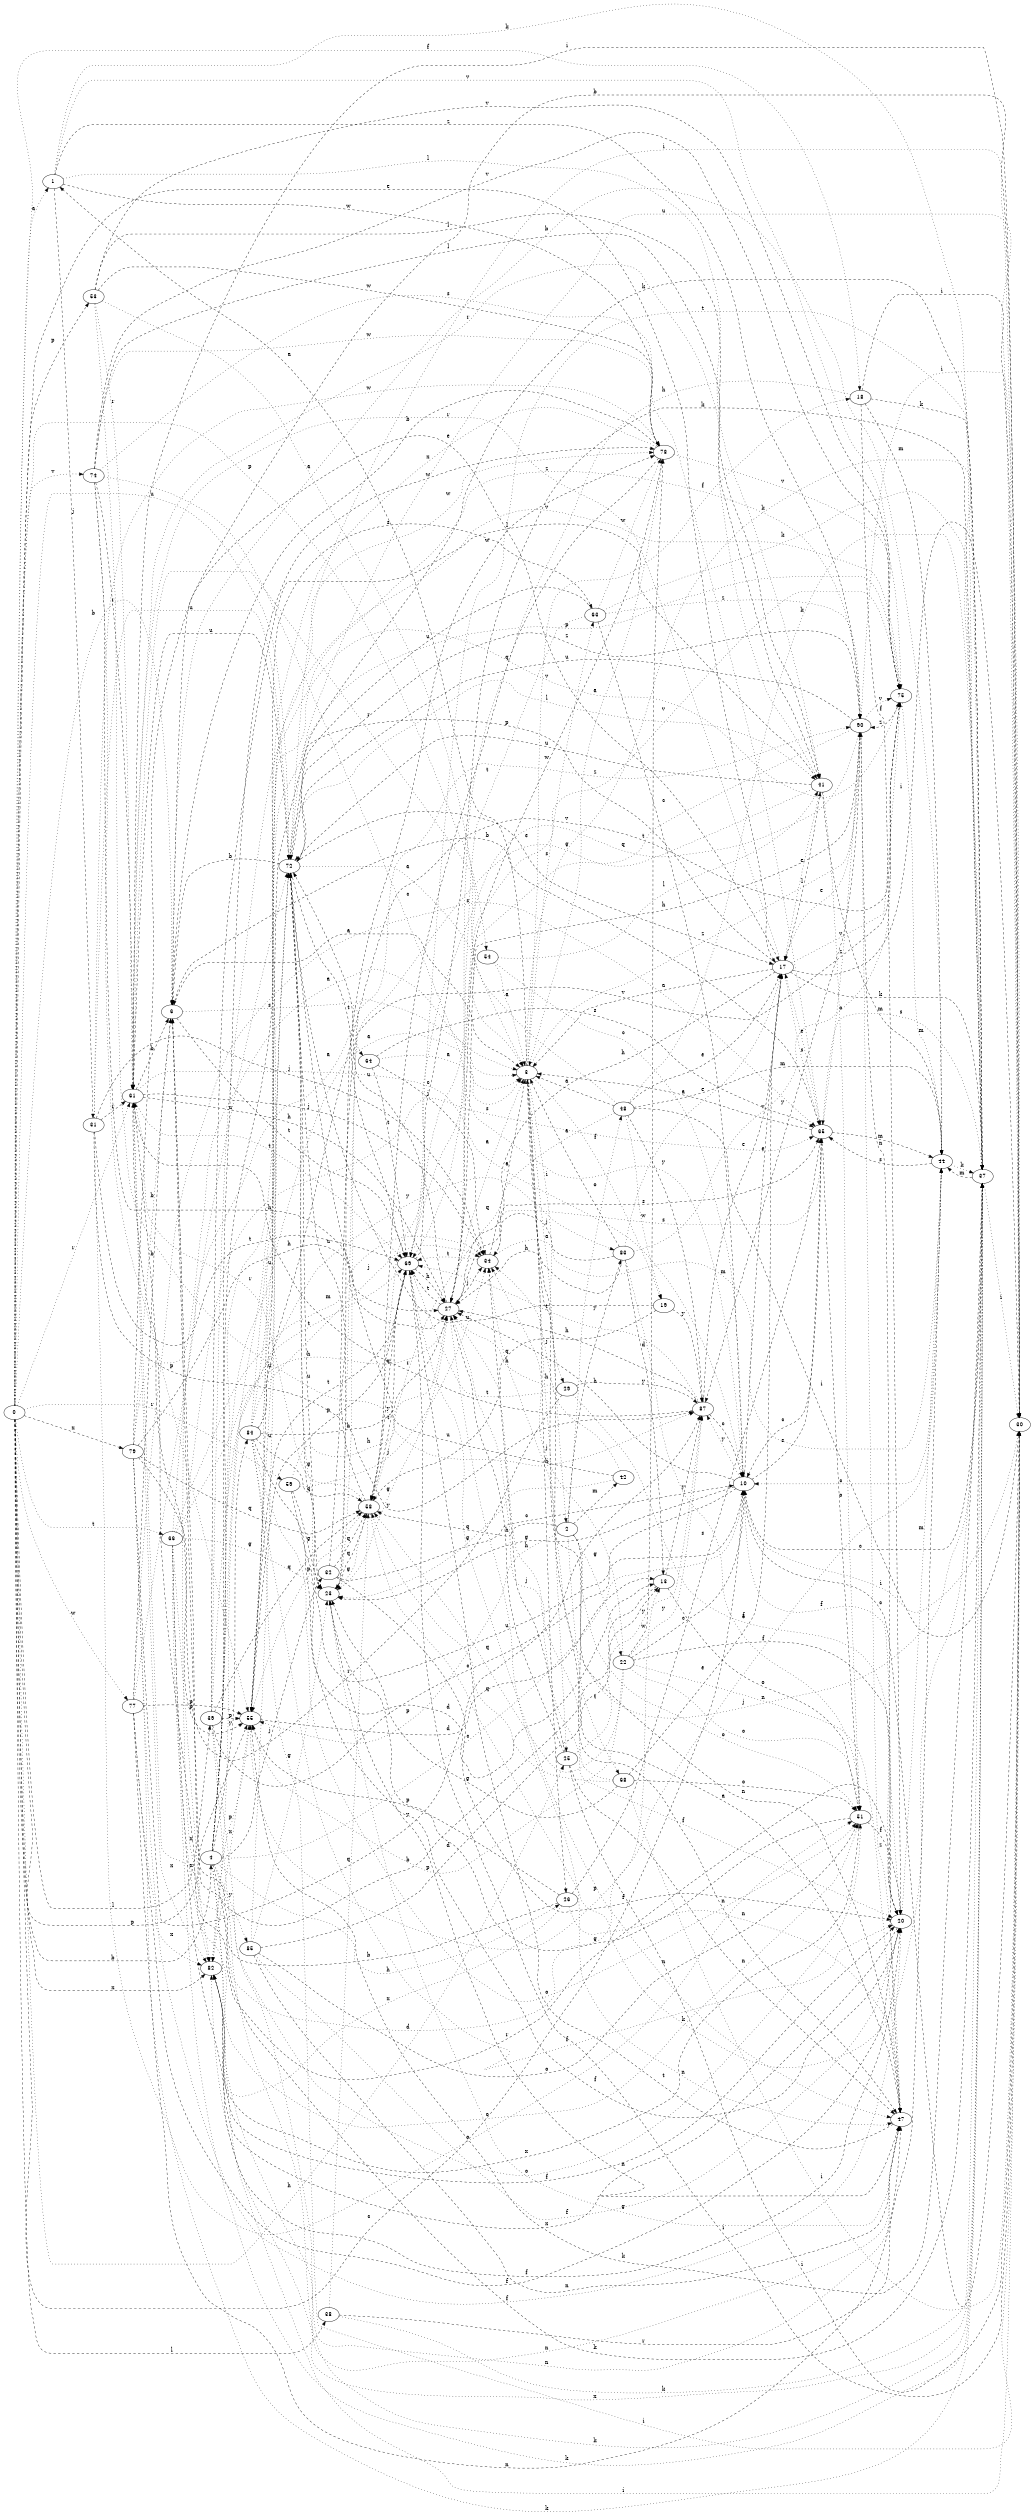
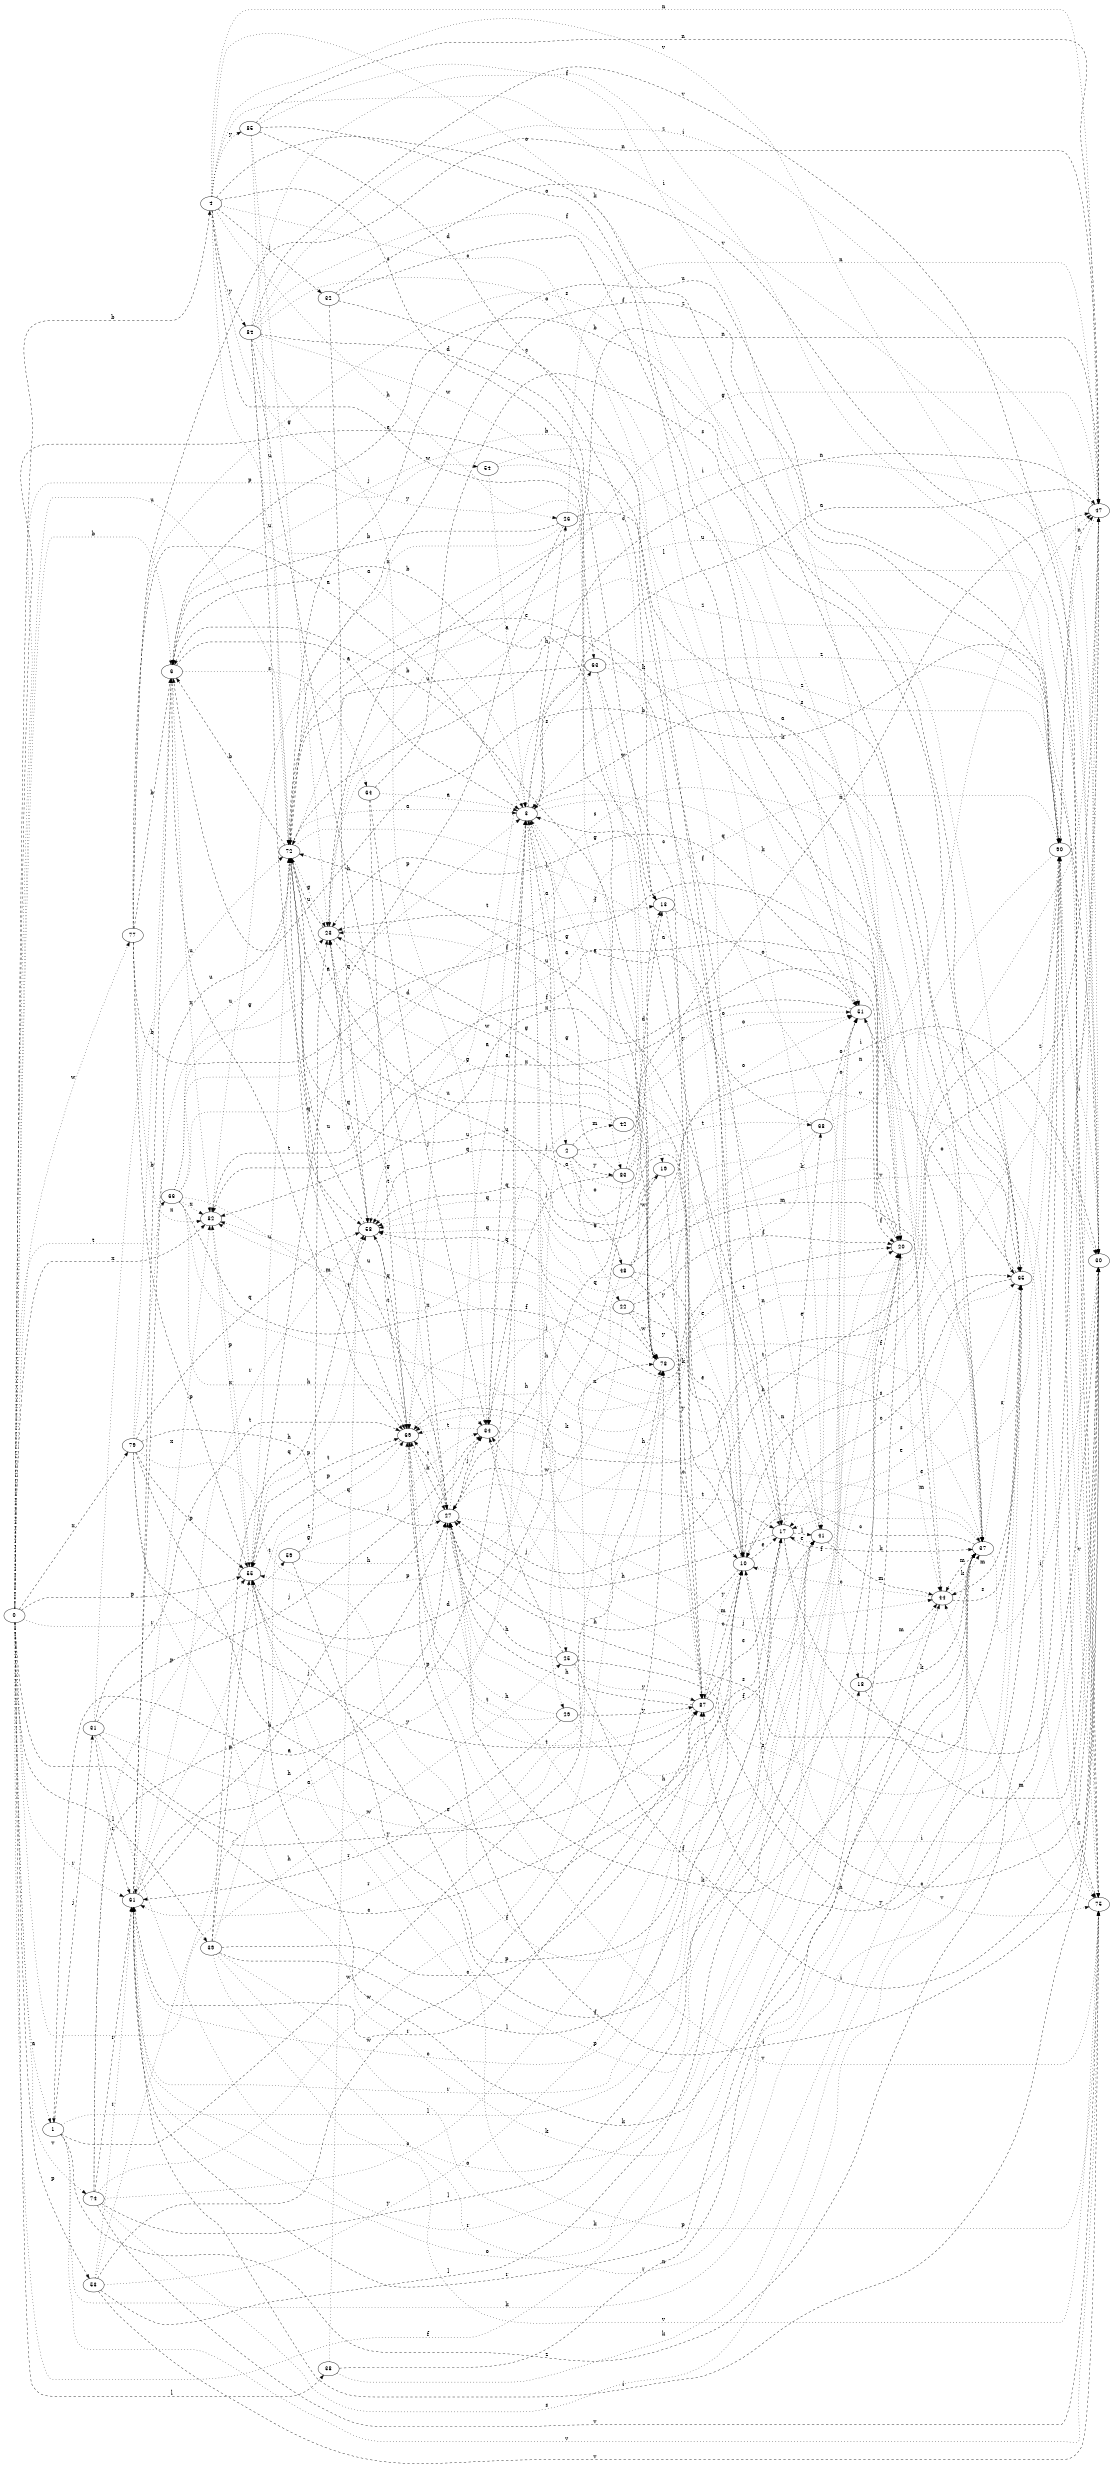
edge "77" -> "3": style dotted -> dashed
edge "68" -> "17": reversed
